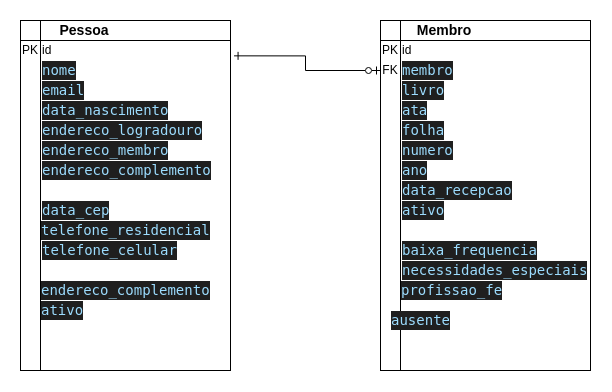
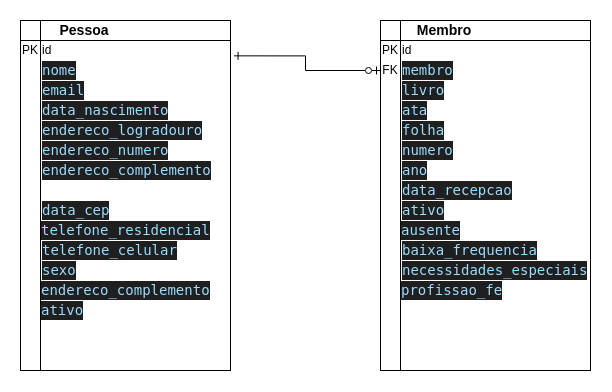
node "endereco_membro": label "endereco_membro" -> "endereco_numero"
node "sexo": added
node "ausente": moved (435, 321) -> (445, 231)
